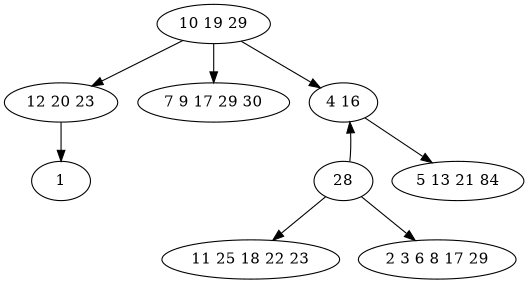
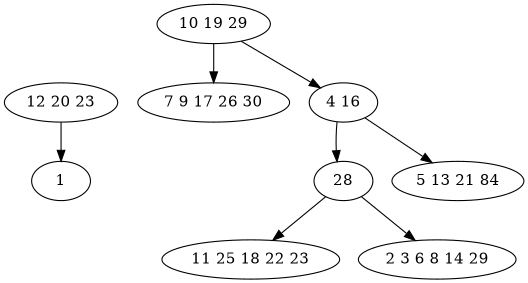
edge "10 19 29" -> "12 20 23": removed
node "7 9 17 29 30": label "7 9 17 29 30" -> "7 9 17 26 30"
edge "28" -> "4 16": reversed
node "2 3 6 8 17 29": label "2 3 6 8 17 29" -> "2 3 6 8 14 29"
